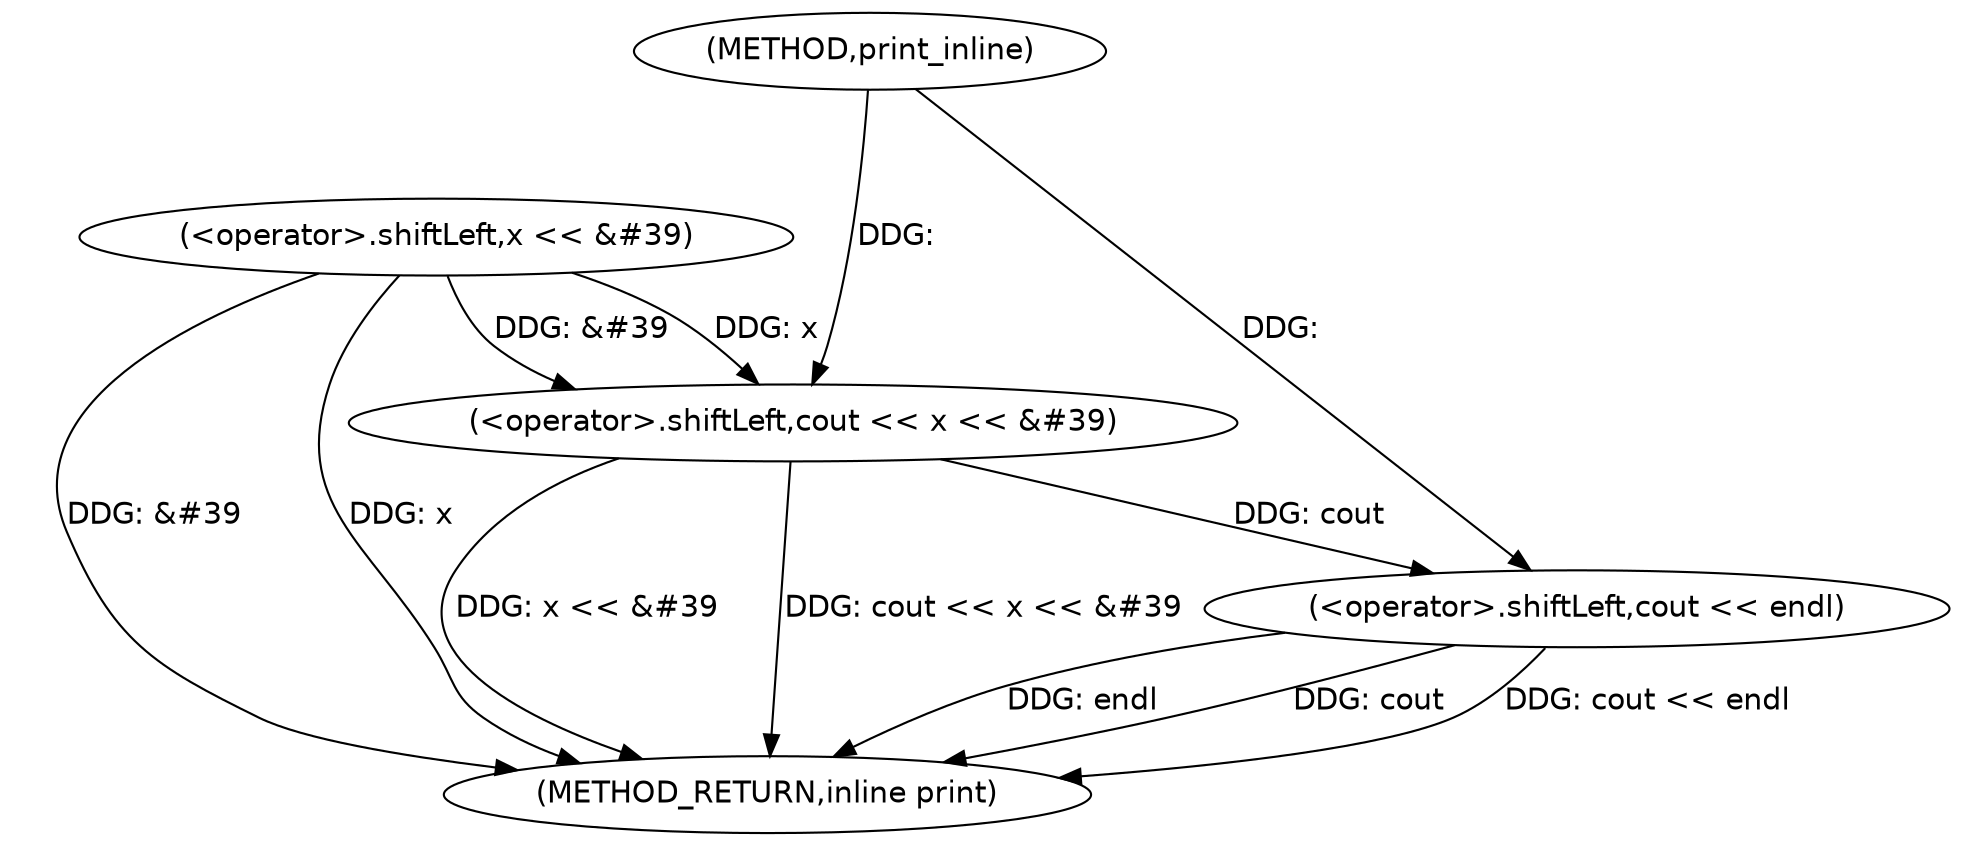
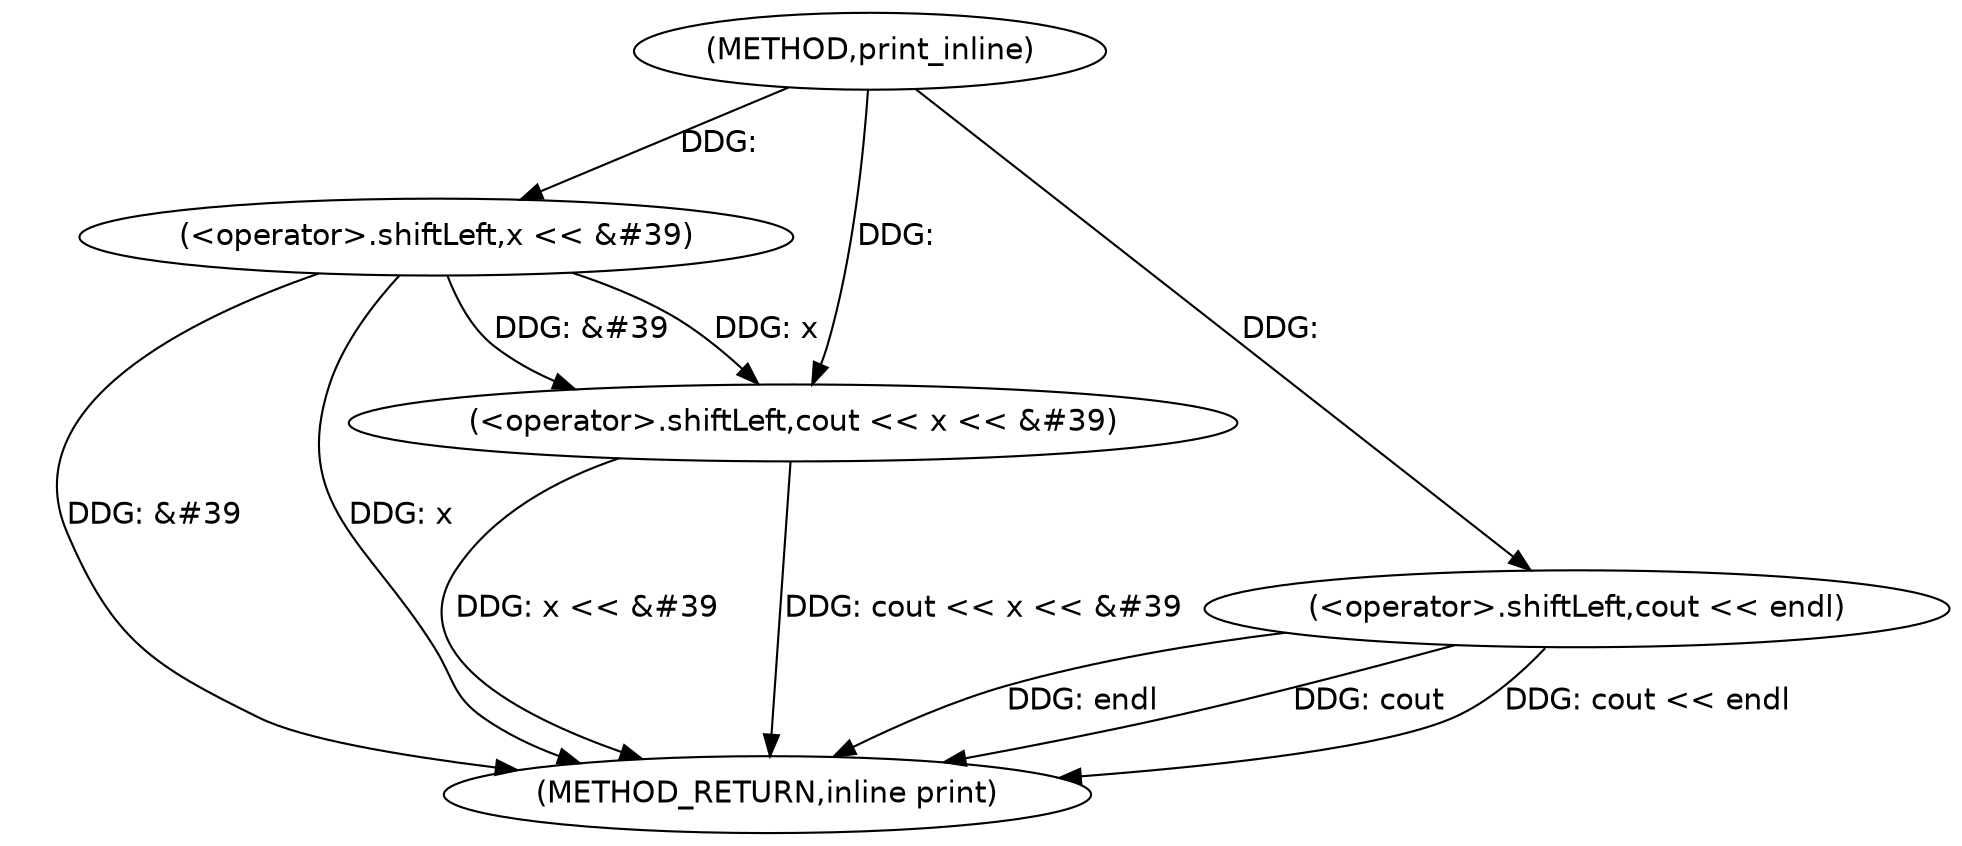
edge "(METHOD,print_inline)" -> "(<operator>.shiftLeft,x << &#39)": added, label "DDG:"
edge "(<operator>.shiftLeft,cout << x << &#39)" -> "(<operator>.shiftLeft,cout << endl)": removed, label "DDG: cout"
